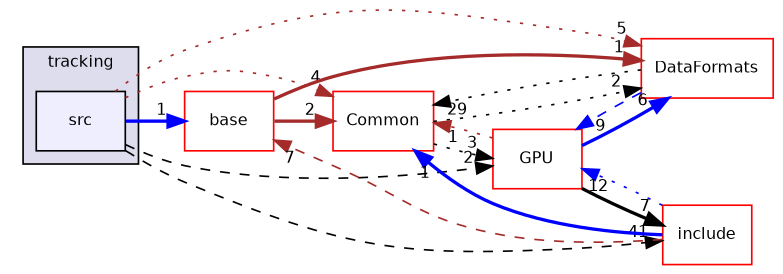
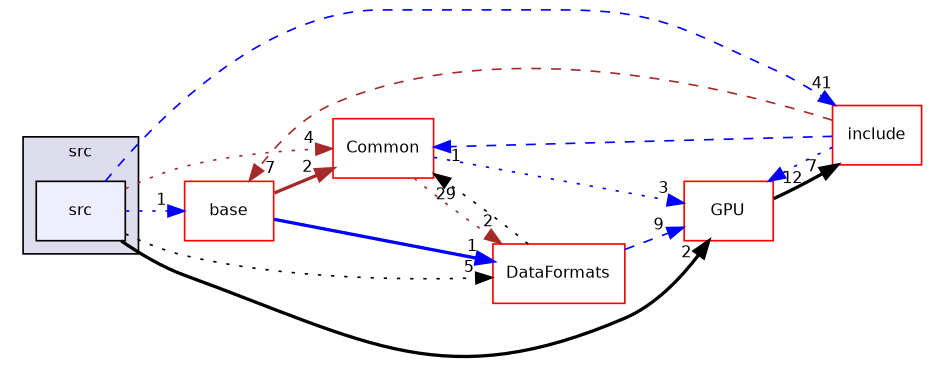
edge "src" -> "DataFormats": color brown -> black
edge "base" -> "DataFormats": color brown -> blue
cluster "tracking": label "tracking" -> "src"
edge "Common" -> "DataFormats": color black -> brown
edge "src" -> "base": style bold -> dotted
edge "GPU" -> "DataFormats": removed
edge "GPU" -> "Common": removed
edge "Common" -> "GPU": color black -> blue
edge "src" -> "GPU": style dashed -> bold
edge "include" -> "Common": style bold -> dashed
edge "src" -> "include": color black -> blue
